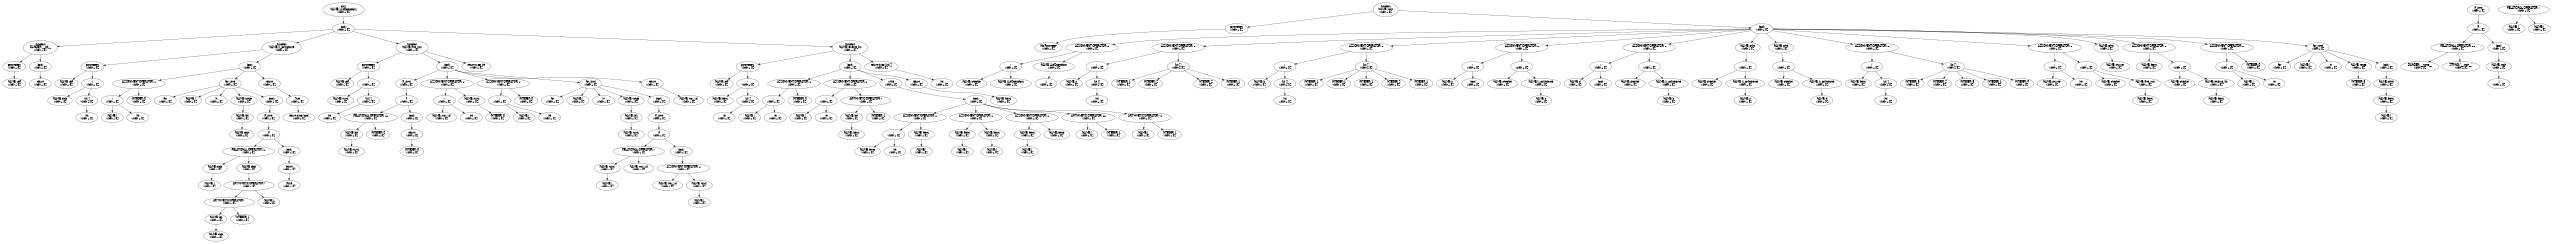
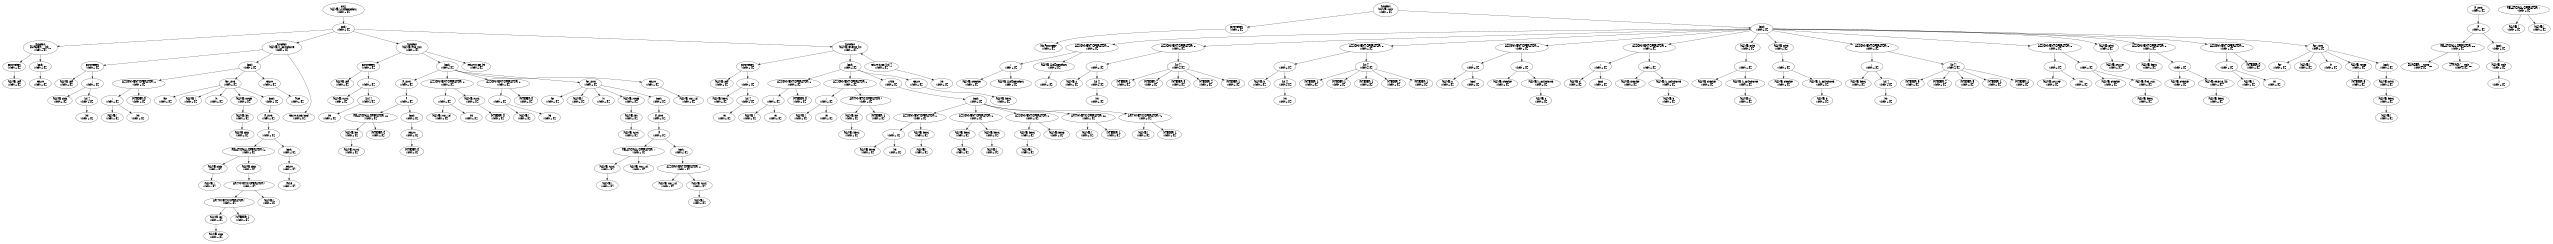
edge "function NAME: reverse_list width = 32" -> "return type: list [ ] width = 32": reversed
node "INTEGER: 3 width = 32": added
node "INTEGER: 9 width = 32": label "INTEGER: 9 width = 32" -> "INTEGER: 4 width = 32"
edge "True width = 32" -> "return type: bool width = 32": now "function NAME: is_palindrome width = 32" -> "return type: bool width = 32"
